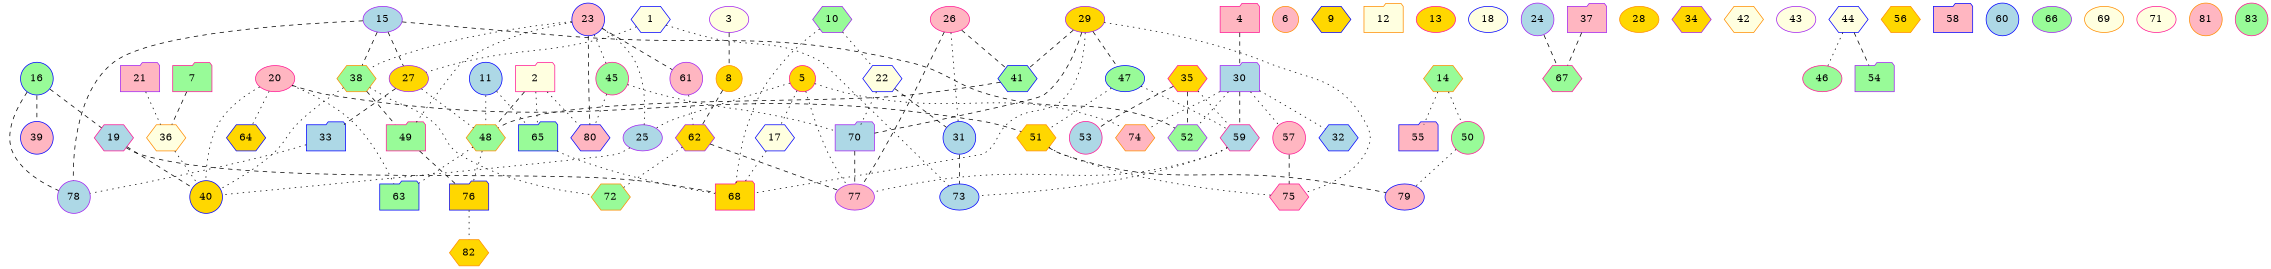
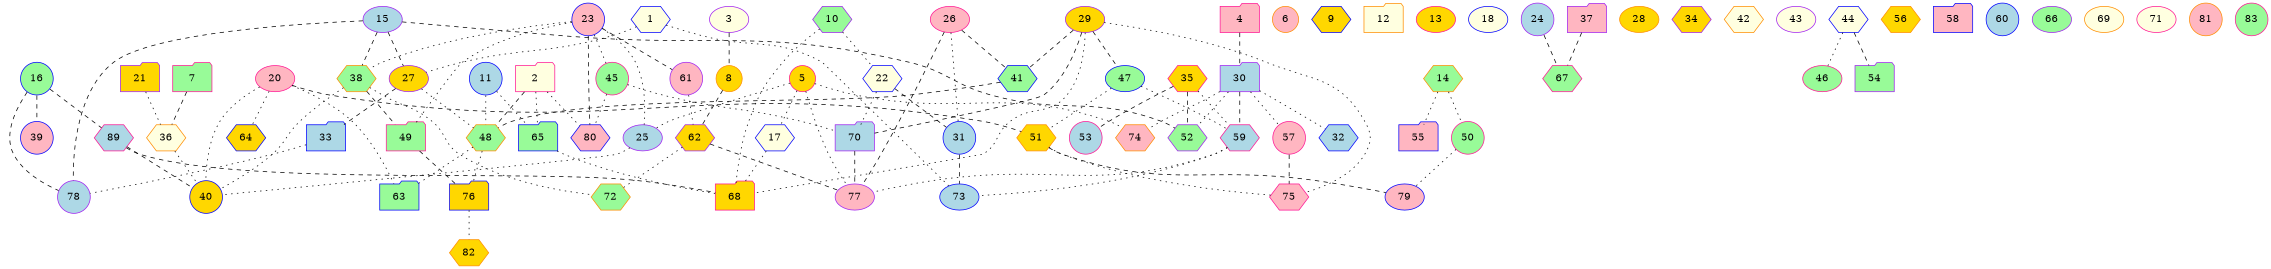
node "21": fillcolor lightpink -> gold
node "19": label "19" -> "89"
